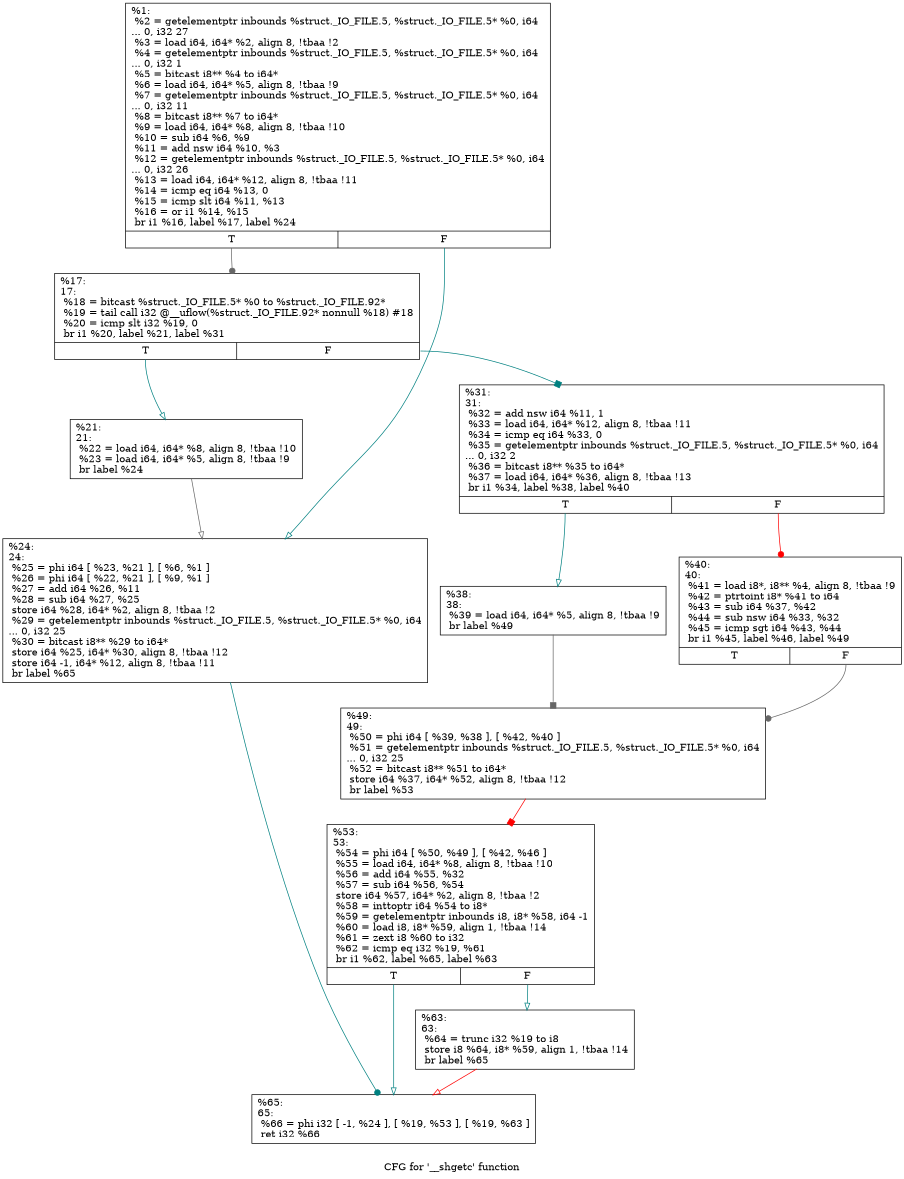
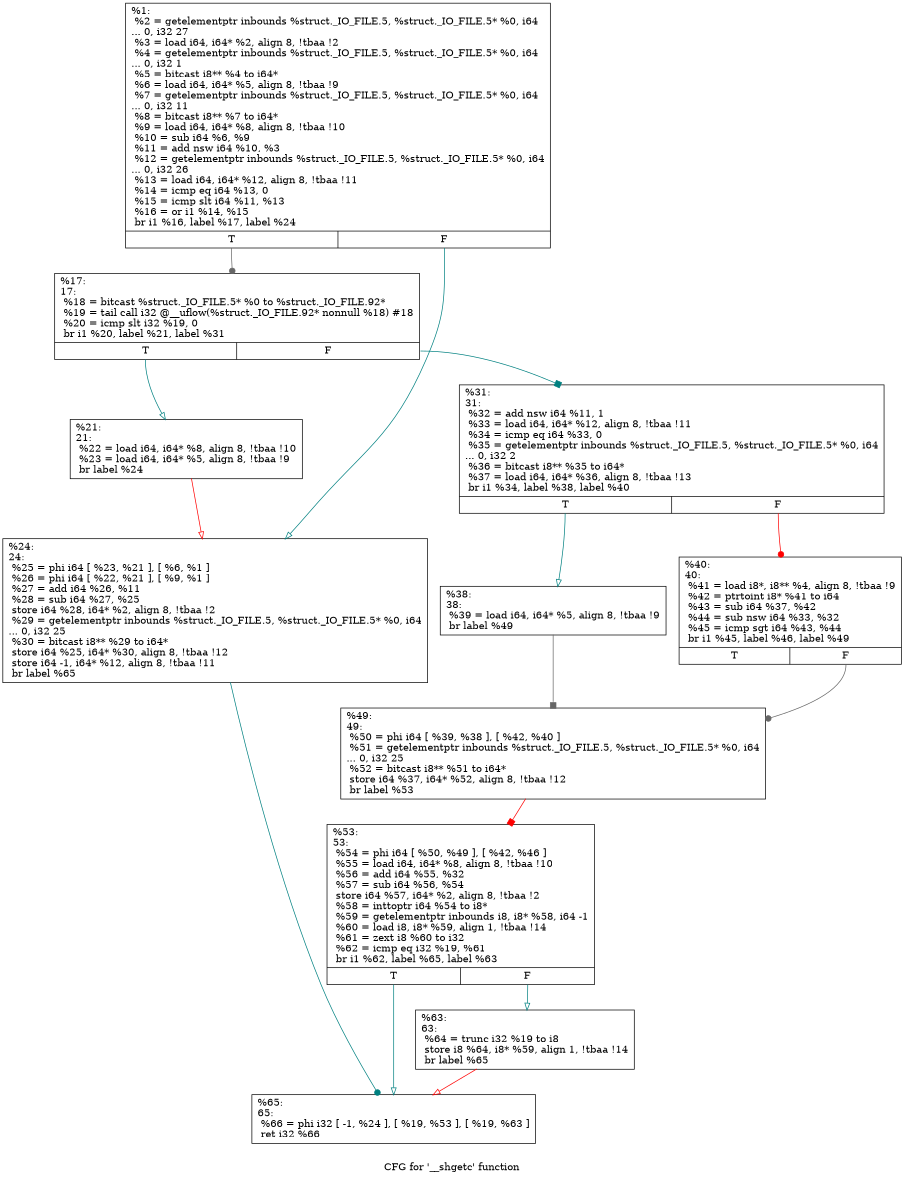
edge "%21:" -> "%24:": color gray40 -> red
